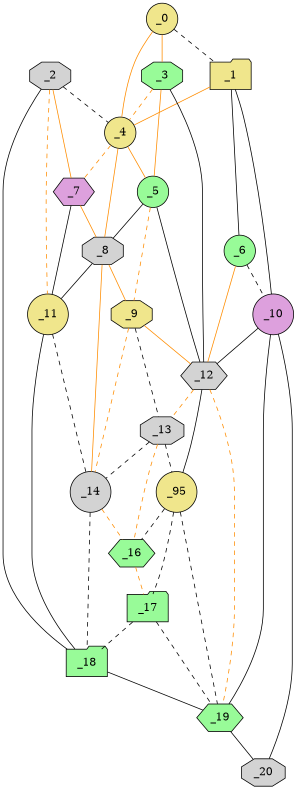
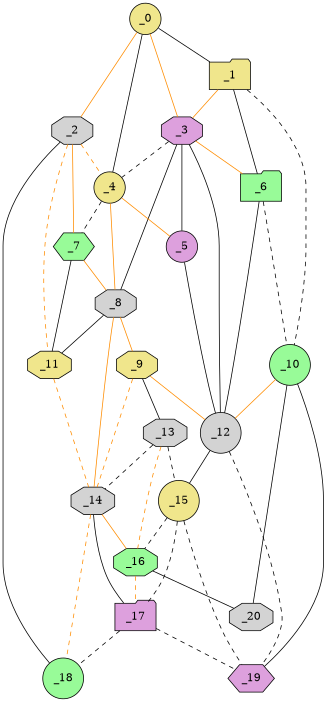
edge "_0" -- "_1": style dashed -> solid
edge "_0" -- "_4": color darkorange -> black
edge "_0" -- "_2": added
node "_3": fillcolor palegreen -> plum
edge "_2" -- "_4": color black -> darkorange
edge "_3" -- "_4": color darkorange -> black
edge "_1" -- "_4": now "_1" -- "_3"
edge "_3" -- "_5": color darkorange -> black
edge "_3" -- "_6": added
edge "_4" -- "_7": color darkorange -> black
edge "_1" -- "_10": style solid -> dashed
node "_7": fillcolor plum -> palegreen
node "_5": fillcolor palegreen -> plum
edge "_5" -- "_8": now "_3" -- "_8"
node "_6": shape circle -> folder
edge "_5" -- "_9": removed
node "_11": shape circle -> octagon
edge "_6" -- "_12": color darkorange -> black
node "_10": fillcolor plum -> palegreen
edge "_10" -- "_12": color black -> darkorange
edge "_9" -- "_13": style dashed -> solid
node "_12": shape hexagon -> circle
edge "_11" -- "_14": color black -> darkorange
edge "_12" -- "_13": removed
node "_14": shape circle -> octagon
node "_95": label "_95" -> "_15"
edge "_11" -- "_18": removed
edge "_14" -- "_16": style dashed -> solid
edge "_12" -- "_19": color darkorange -> black
node "_16": shape hexagon -> octagon
edge "_14" -- "_17": added
edge "_14" -- "_18": color black -> darkorange
node "_17": fillcolor palegreen -> plum
node "_18": shape folder -> circle
edge "_18" -- "_19": removed
node "_19": fillcolor palegreen -> plum
edge "_19" -- "_20": now "_16" -- "_20"
